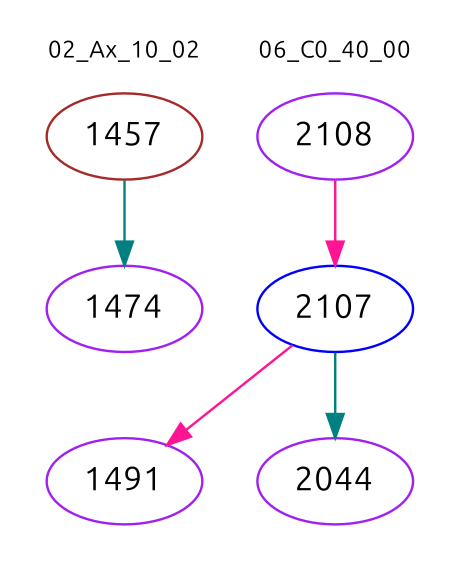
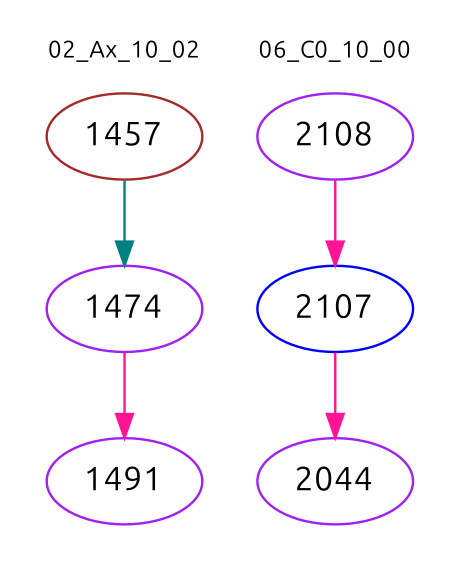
cluster "06_C0_40_00": label "06_C0_40_00" -> "06_C0_10_00"
edge "2107" -> "1491": now "1474" -> "1491"
edge "2107" -> "2044": color teal -> deeppink
